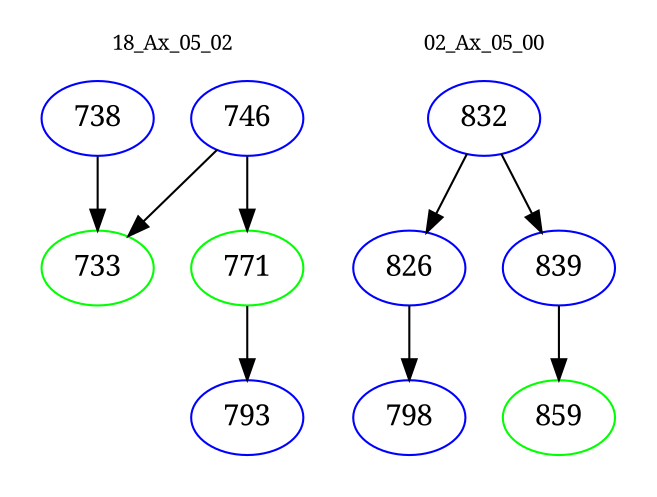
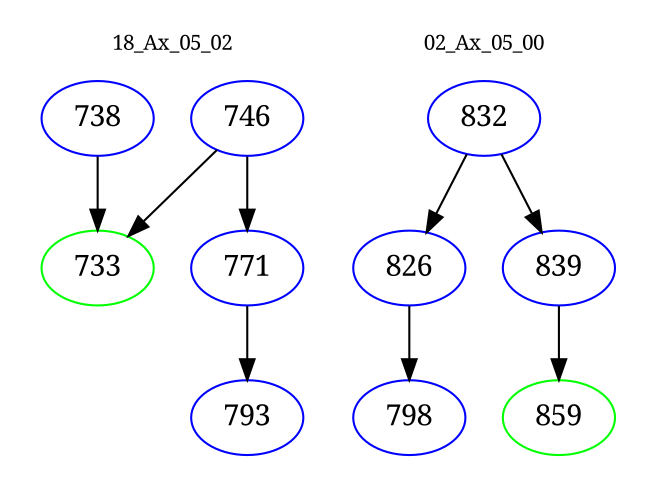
node "771": color green -> blue
